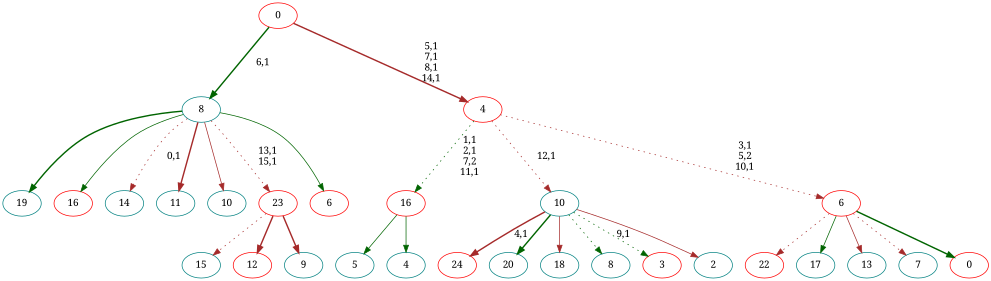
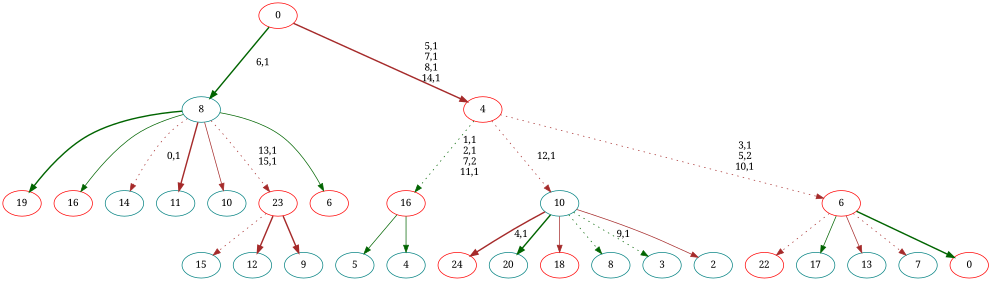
node "19": color teal -> red
node "12": color red -> teal
node "18": color teal -> red
node "3": color red -> teal
